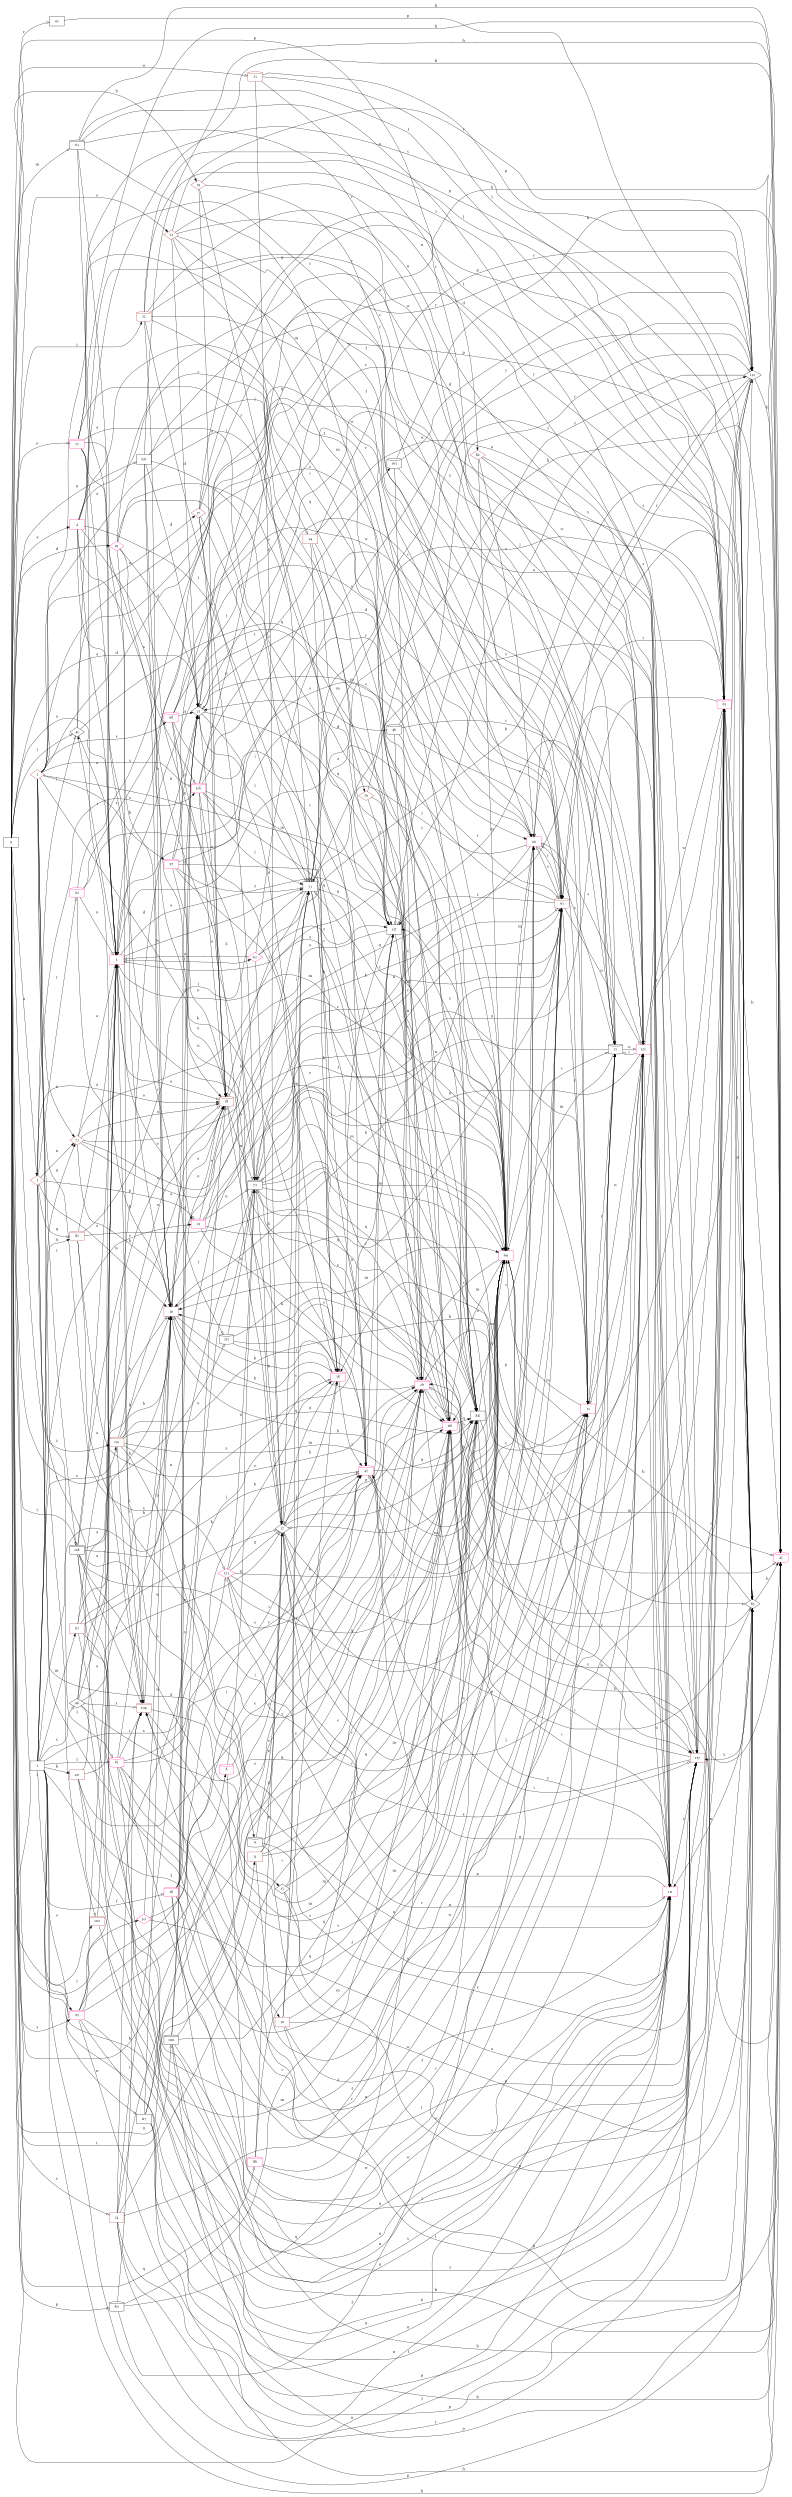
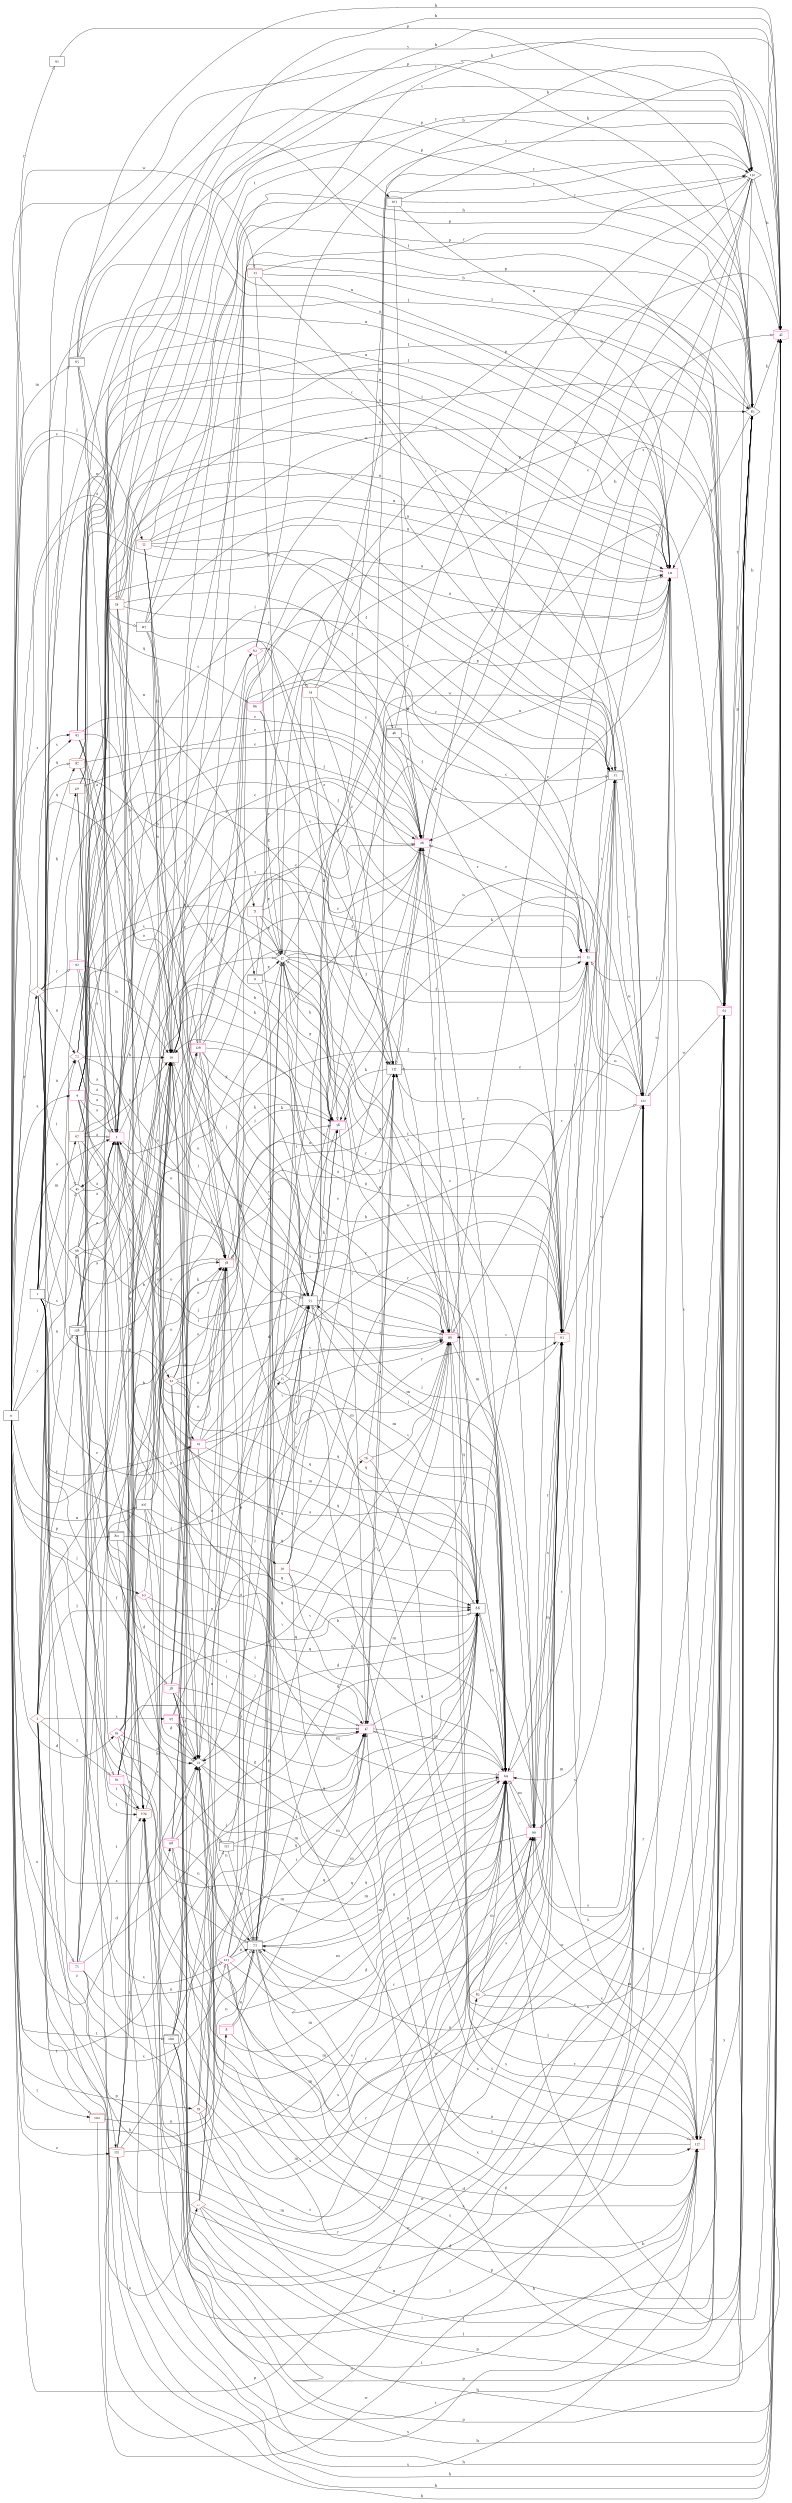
edge "45" -> "99": removed, label "s"
